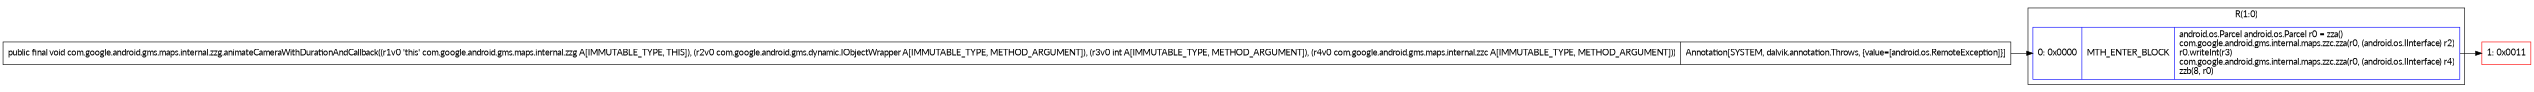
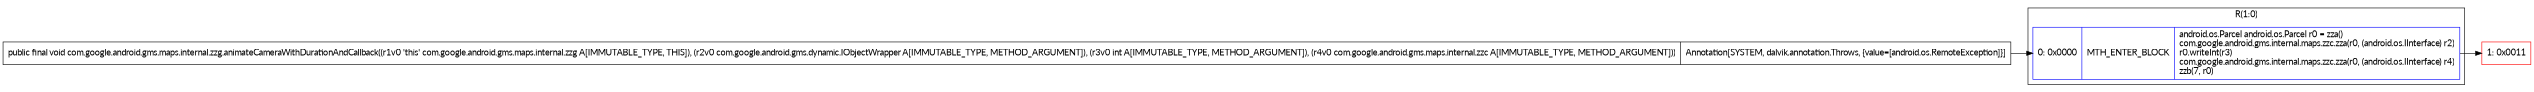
node "0: 0x0000": text "zzb(8, r0)" -> "zzb(7, r0)"
